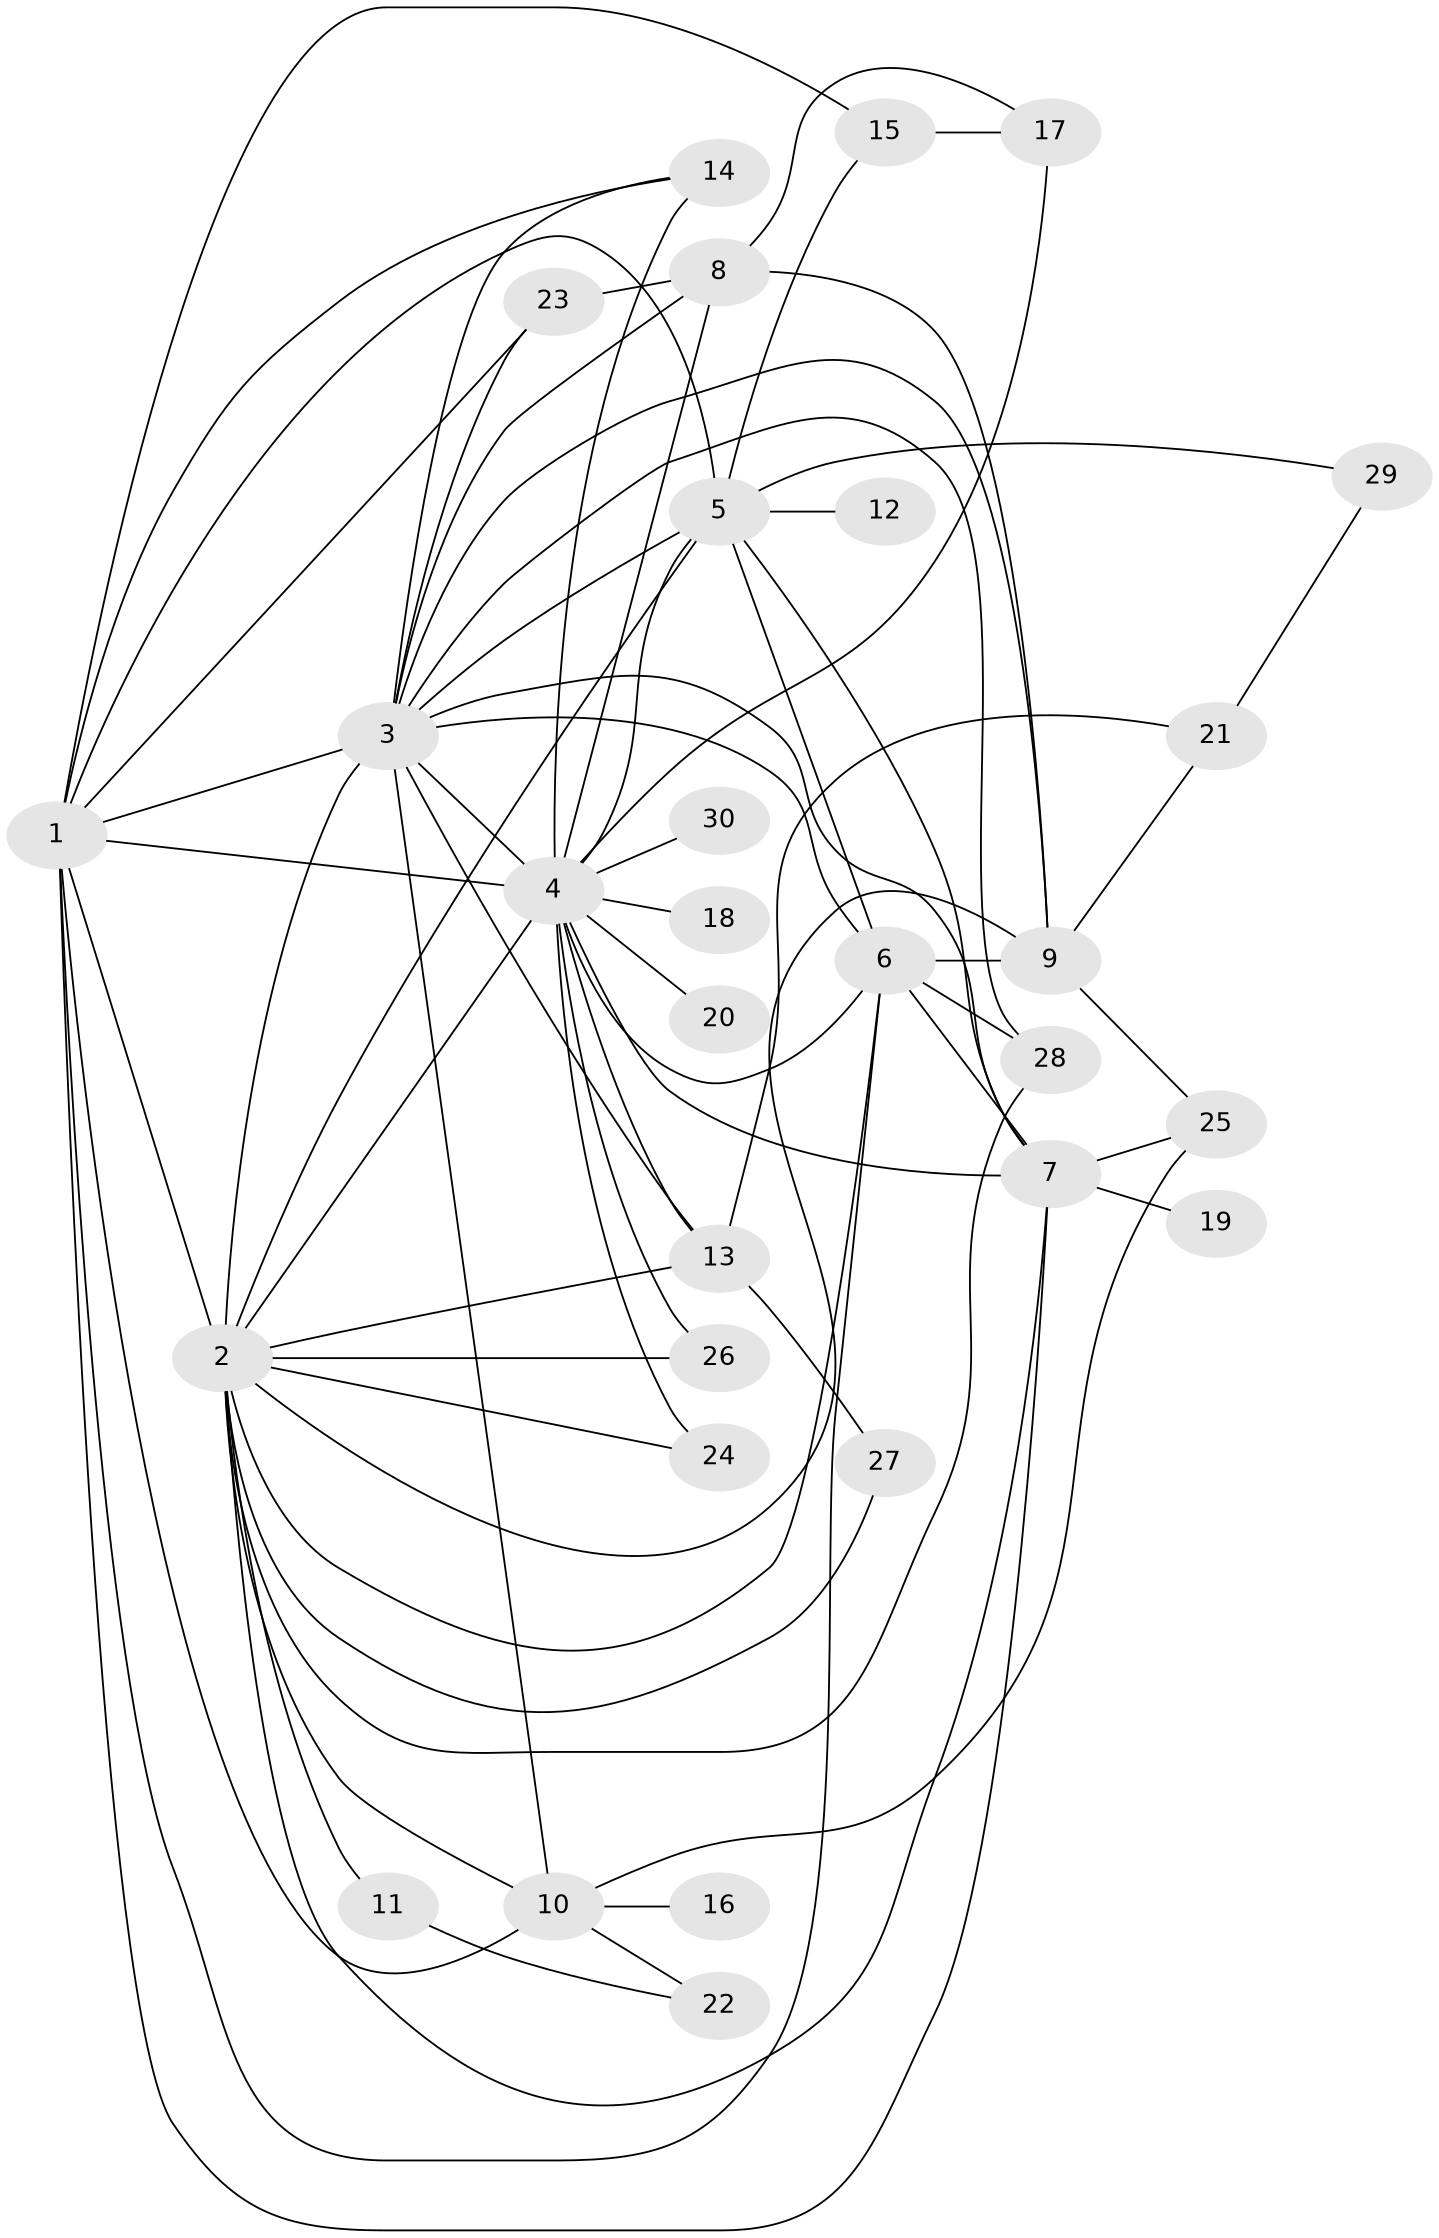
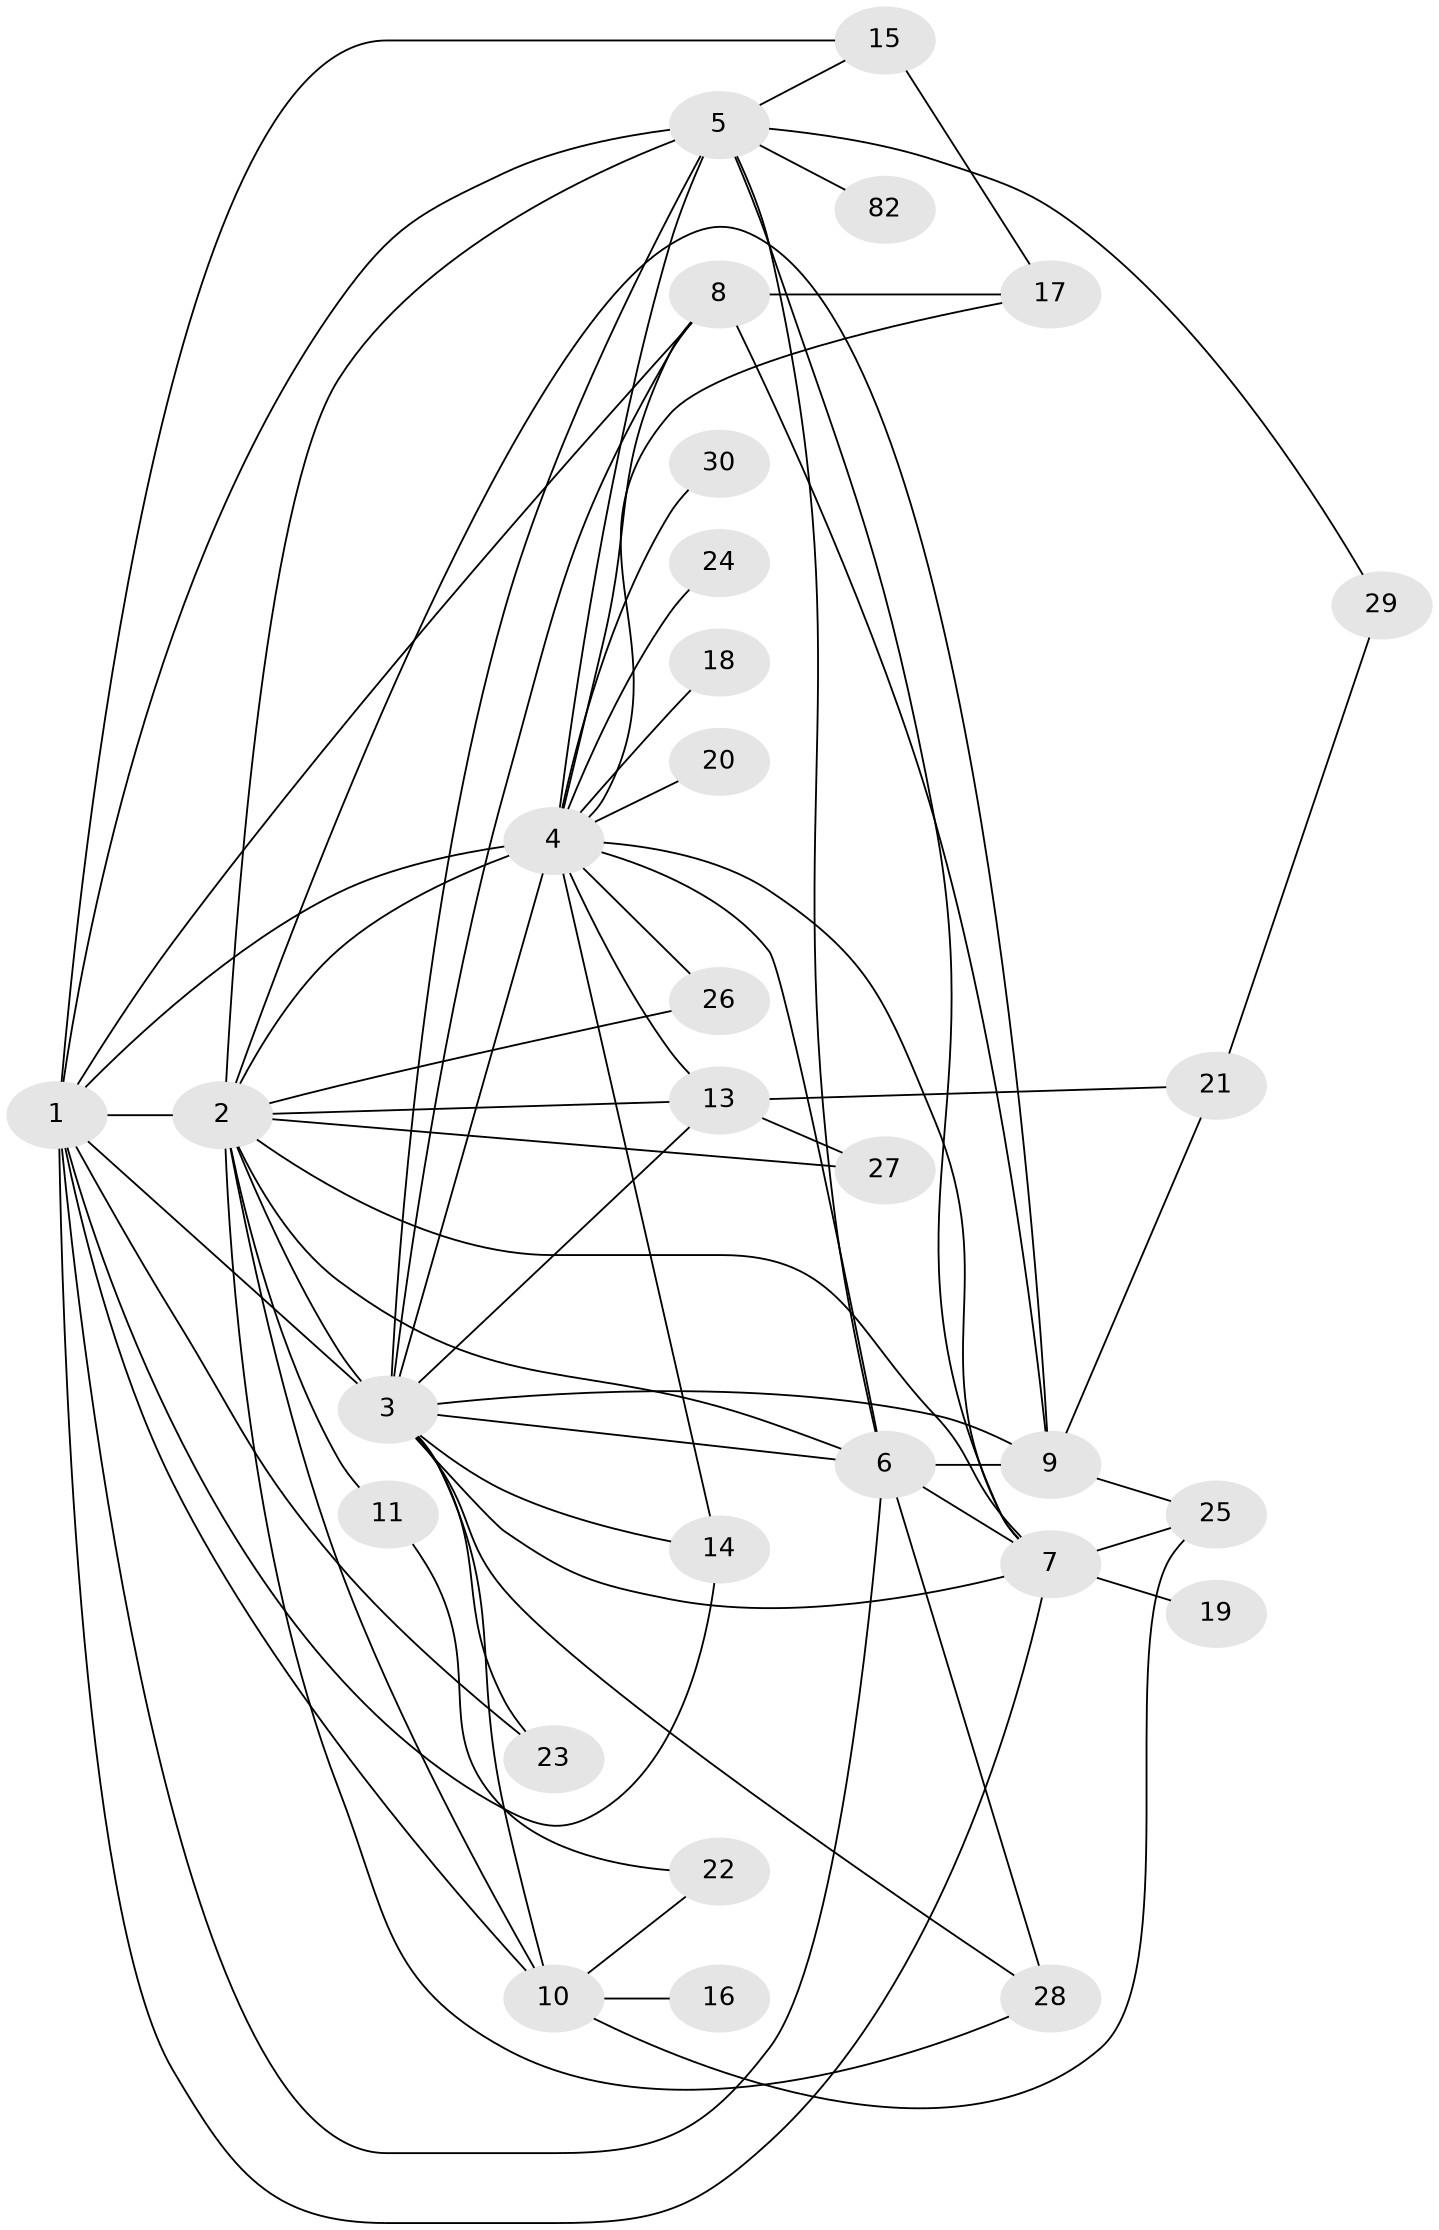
edge "8" -- "23": now "8" -- "1"
node "12": label "12" -> "82"
edge "2" -- "24": removed
